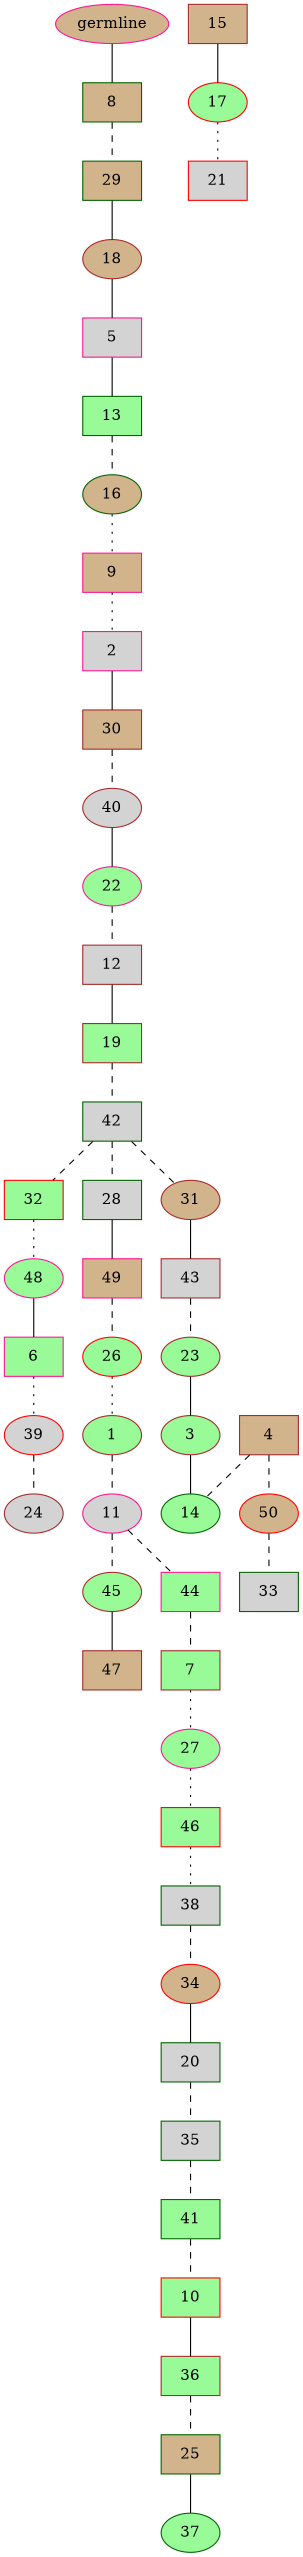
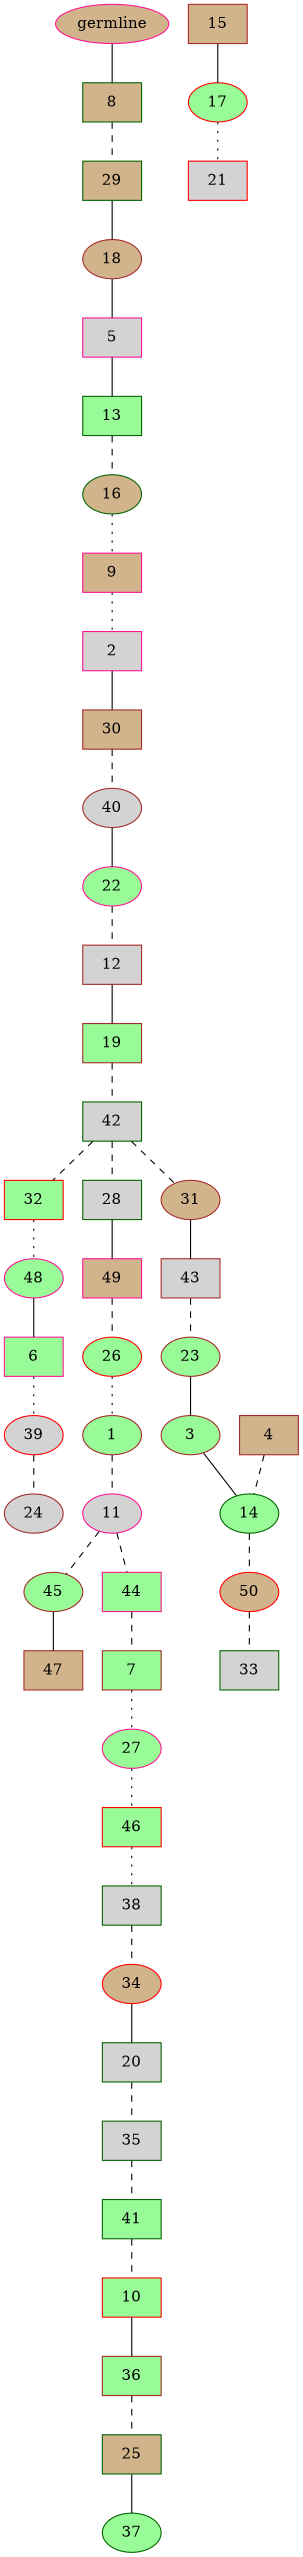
edge "4" -- "50": now "14" -- "50"
